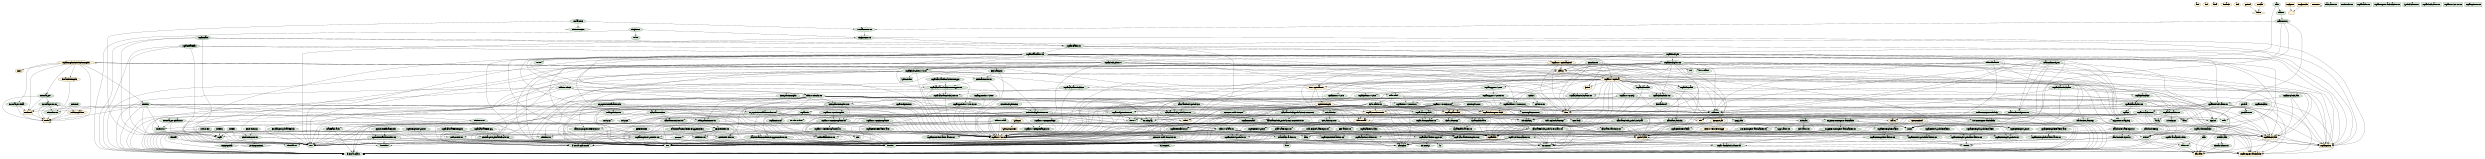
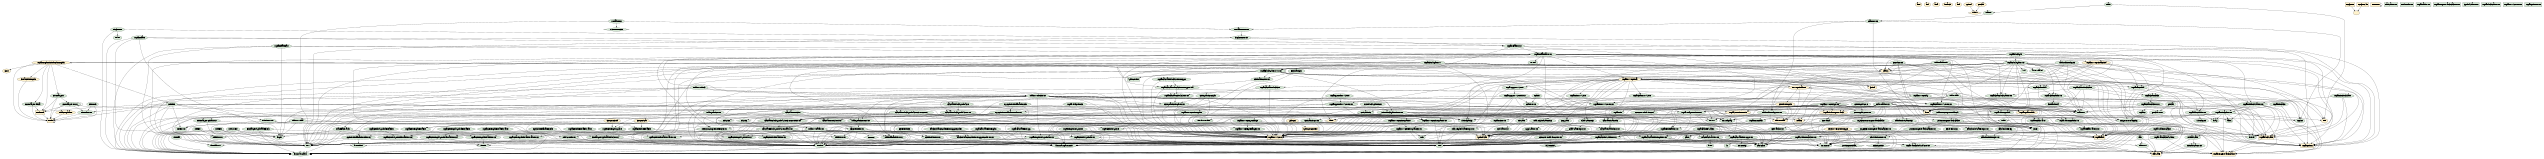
node "CalculateBlockSymbolSizeSmall": removed
node "zopfli": label "zopfli" -> "forget"
